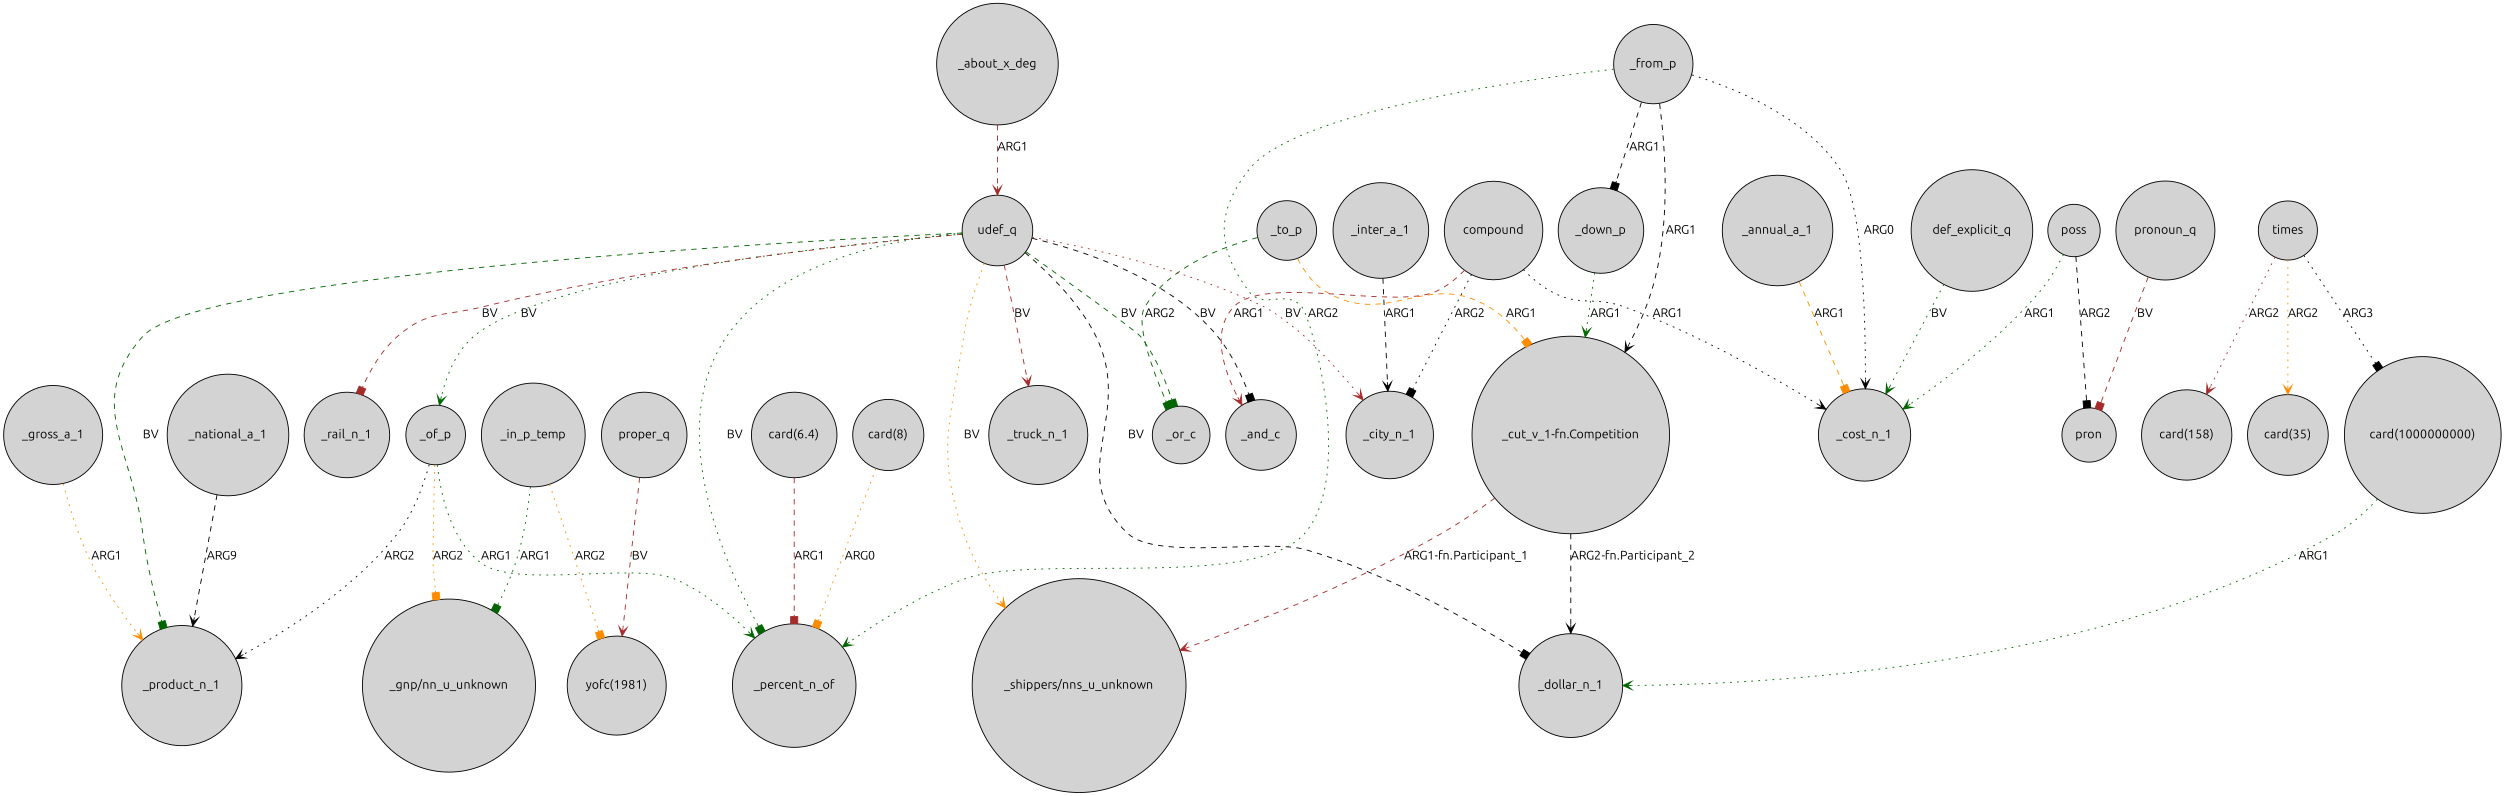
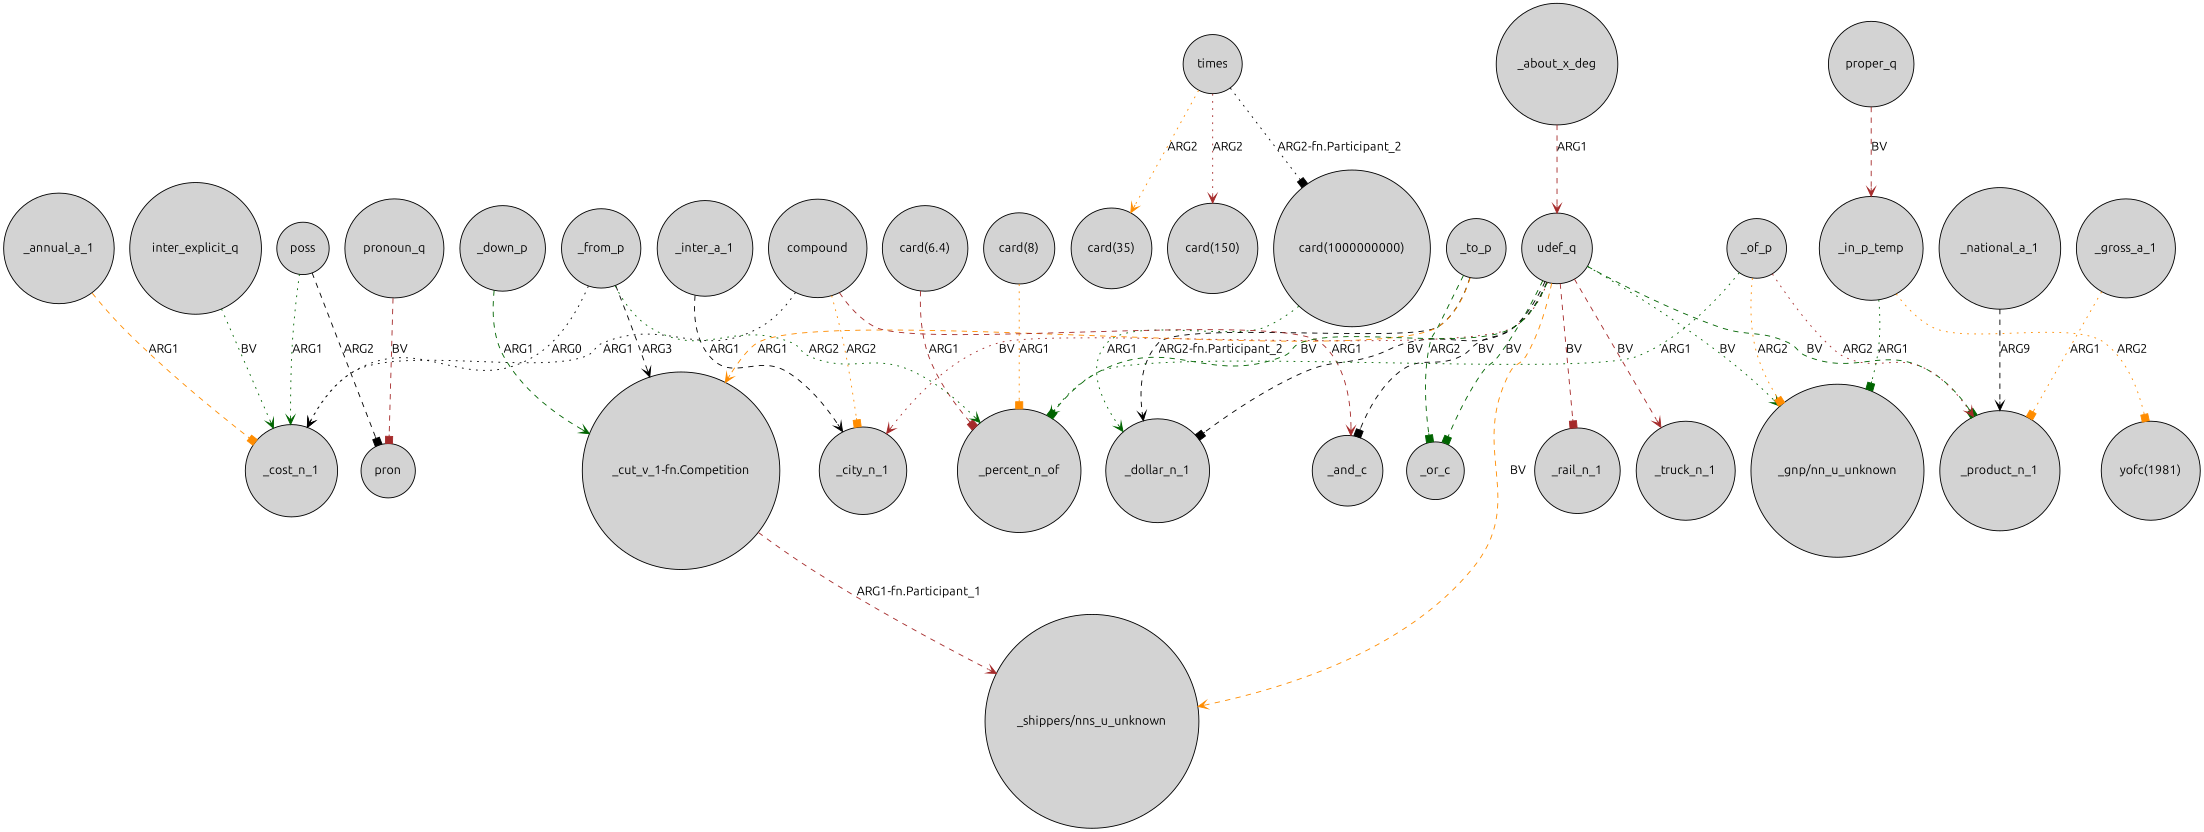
edge "_from_p" -> "_down_p": removed, label "ARG1"
edge "_from_p" -> "_cut_v_1-fn.Competition": label "ARG1" -> "ARG3"
node "def_explicit_q": label "def_explicit_q" -> "inter_explicit_q"
edge "udef_q" -> "_of_p": now "udef_q" -> "_gnp/nn_u_unknown"
edge "_down_p" -> "_cut_v_1-fn.Competition": style dotted -> dashed
edge "_to_p" -> "_cut_v_1-fn.Competition": arrowhead box -> vee
edge "times" -> "card(1000000000)": label "ARG3" -> "ARG2-fn.Participant_2"
edge "compound" -> "_city_n_1": color black -> darkorange
edge "udef_q" -> "_percent_n_of": style dotted -> dashed
node "card(158)": label "card(158)" -> "card(150)"
edge "udef_q" -> "_shippers/nns_u_unknown": style dotted -> dashed
edge "proper_q" -> "yofc(1981)": now "proper_q" -> "_in_p_temp"
edge "card(8)" -> "_percent_n_of": label "ARG0" -> "ARG1"
edge "_gross_a_1" -> "_product_n_1": arrowhead vee -> box
edge "_of_p" -> "_product_n_1": color black -> brown
edge "_cut_v_1-fn.Competition" -> "_dollar_n_1": now "_to_p" -> "_dollar_n_1"
